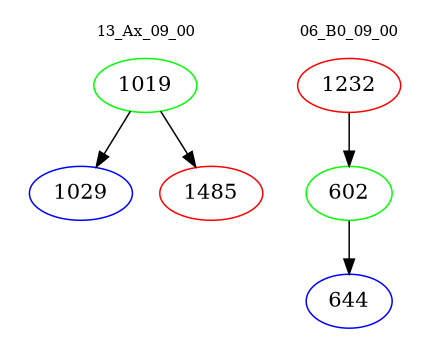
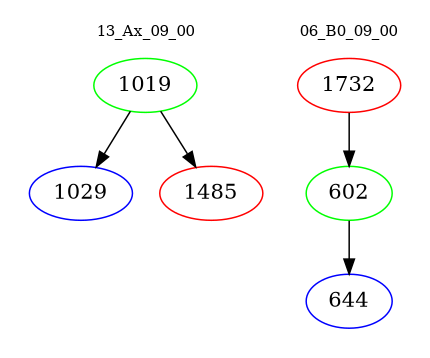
node "1232": label "1232" -> "1732"
